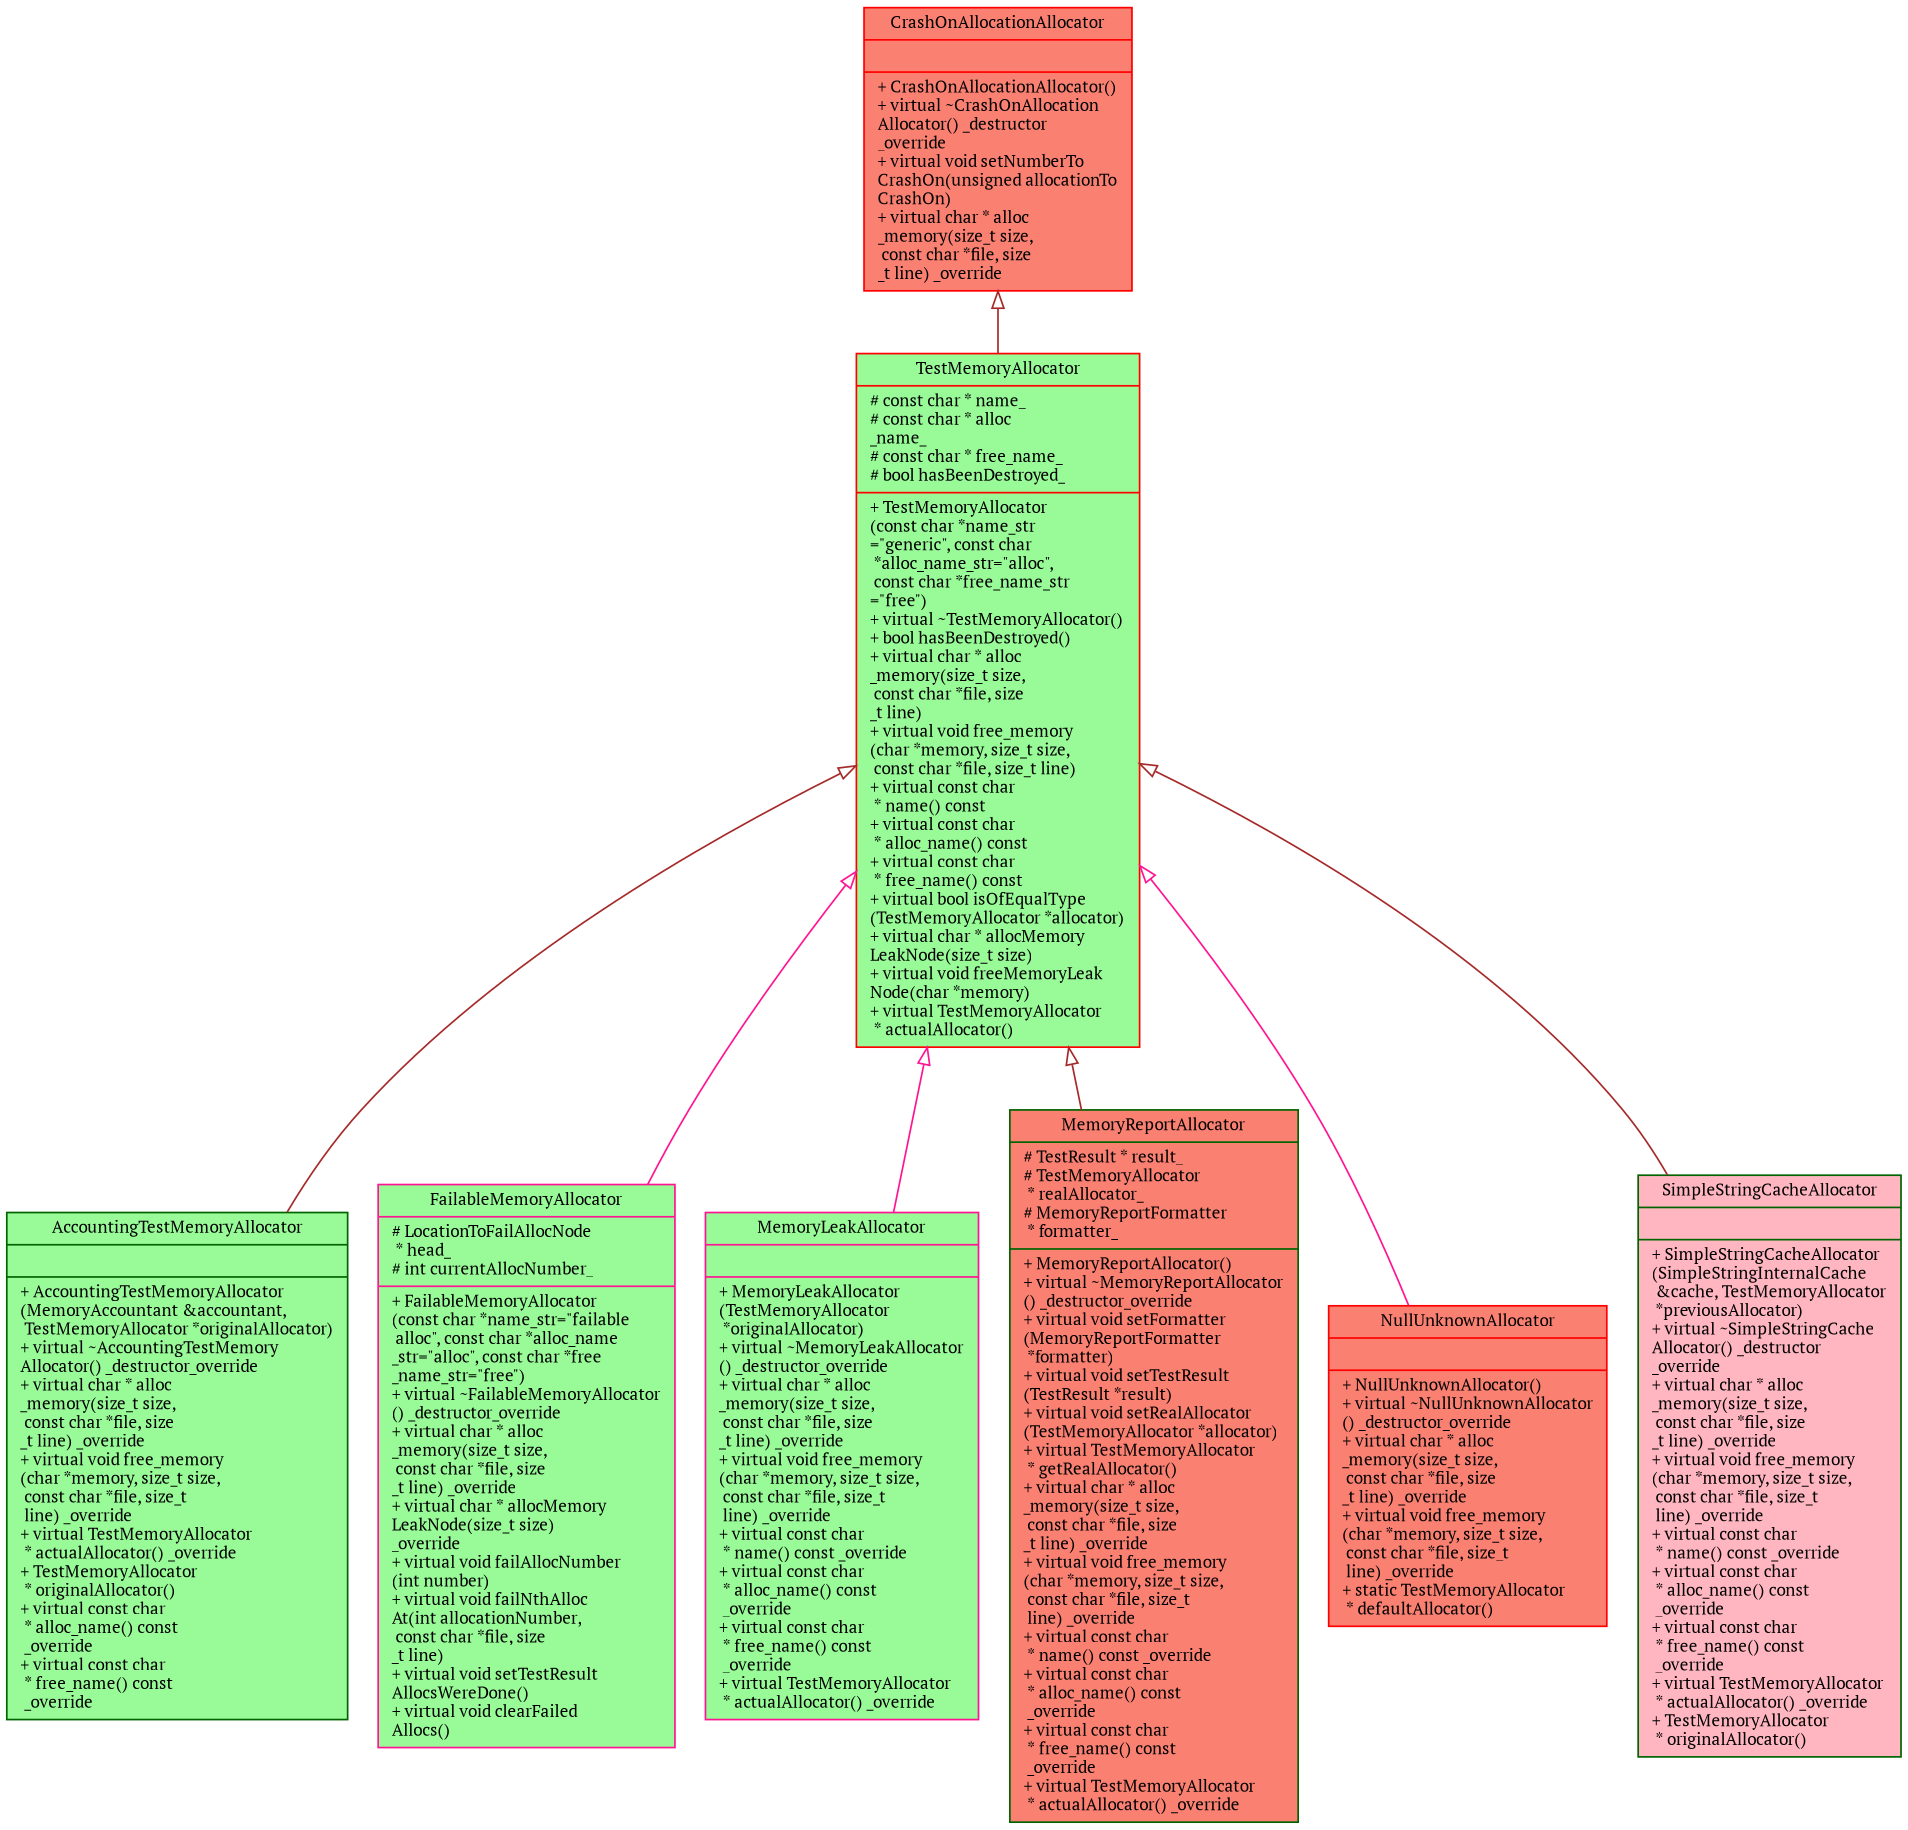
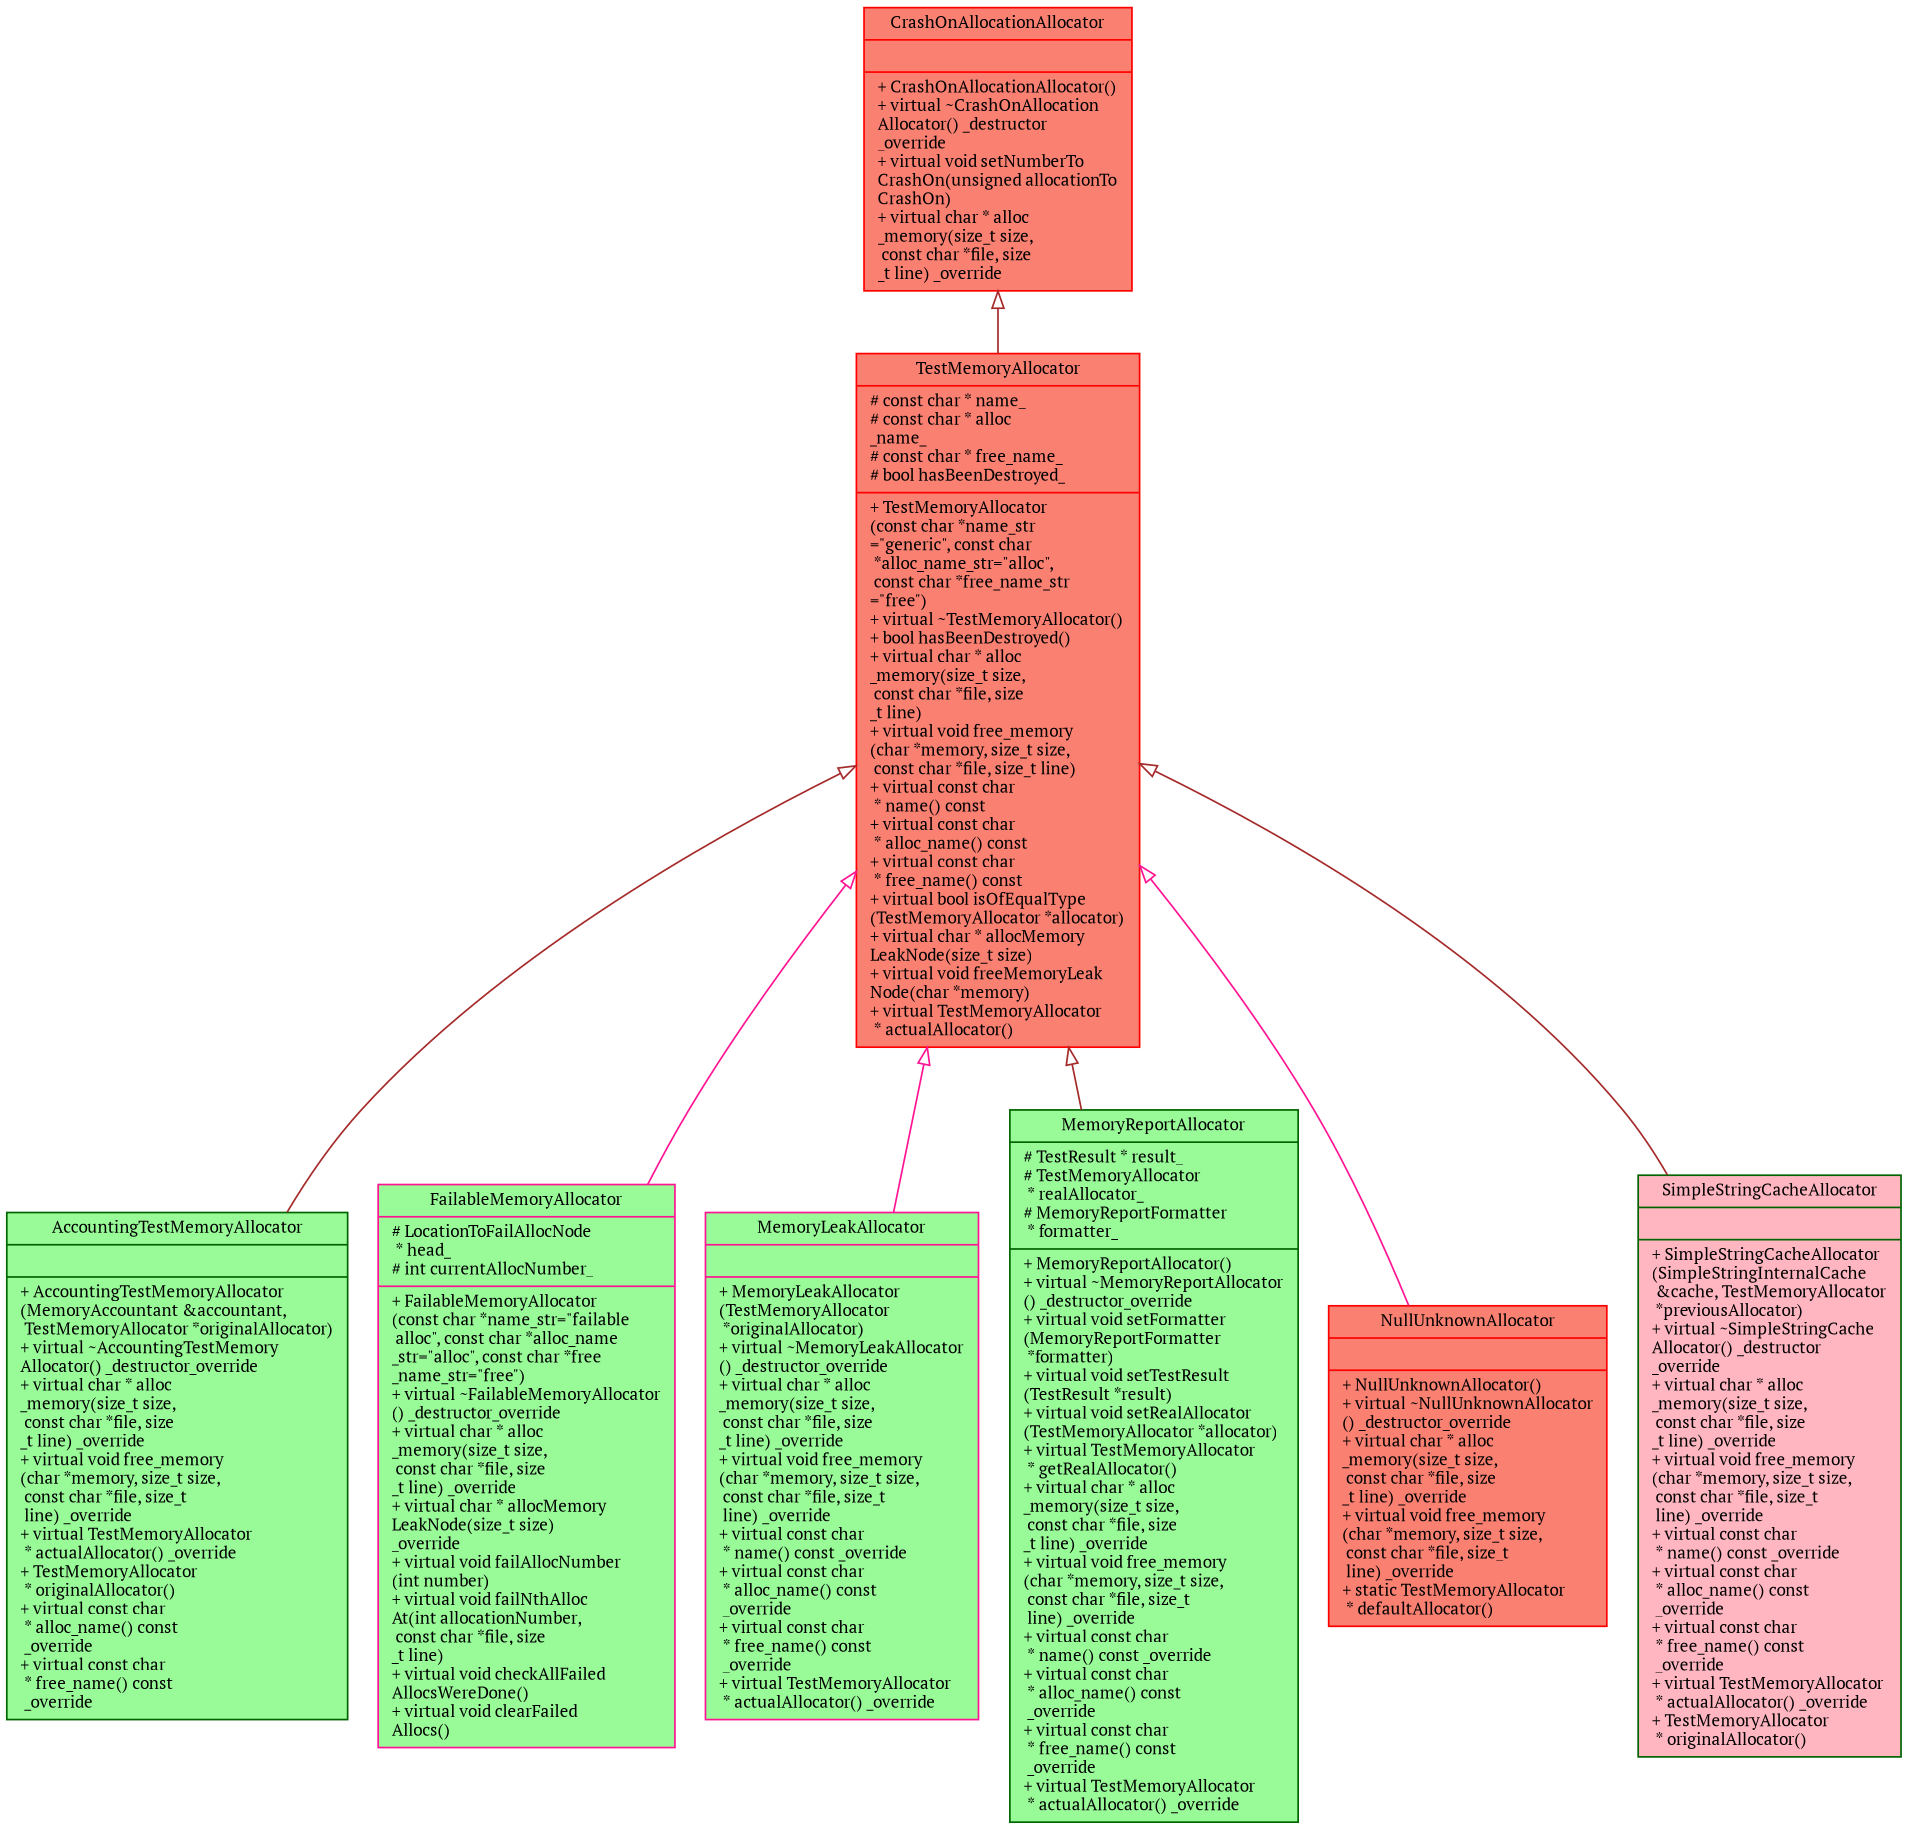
node "TestMemoryAllocator": fillcolor palegreen -> salmon
node "MemoryReportAllocator": fillcolor salmon -> palegreen
node "FailableMemoryAllocator": text "+ virtual void setTestResult" -> "+ virtual void checkAllFailed"
